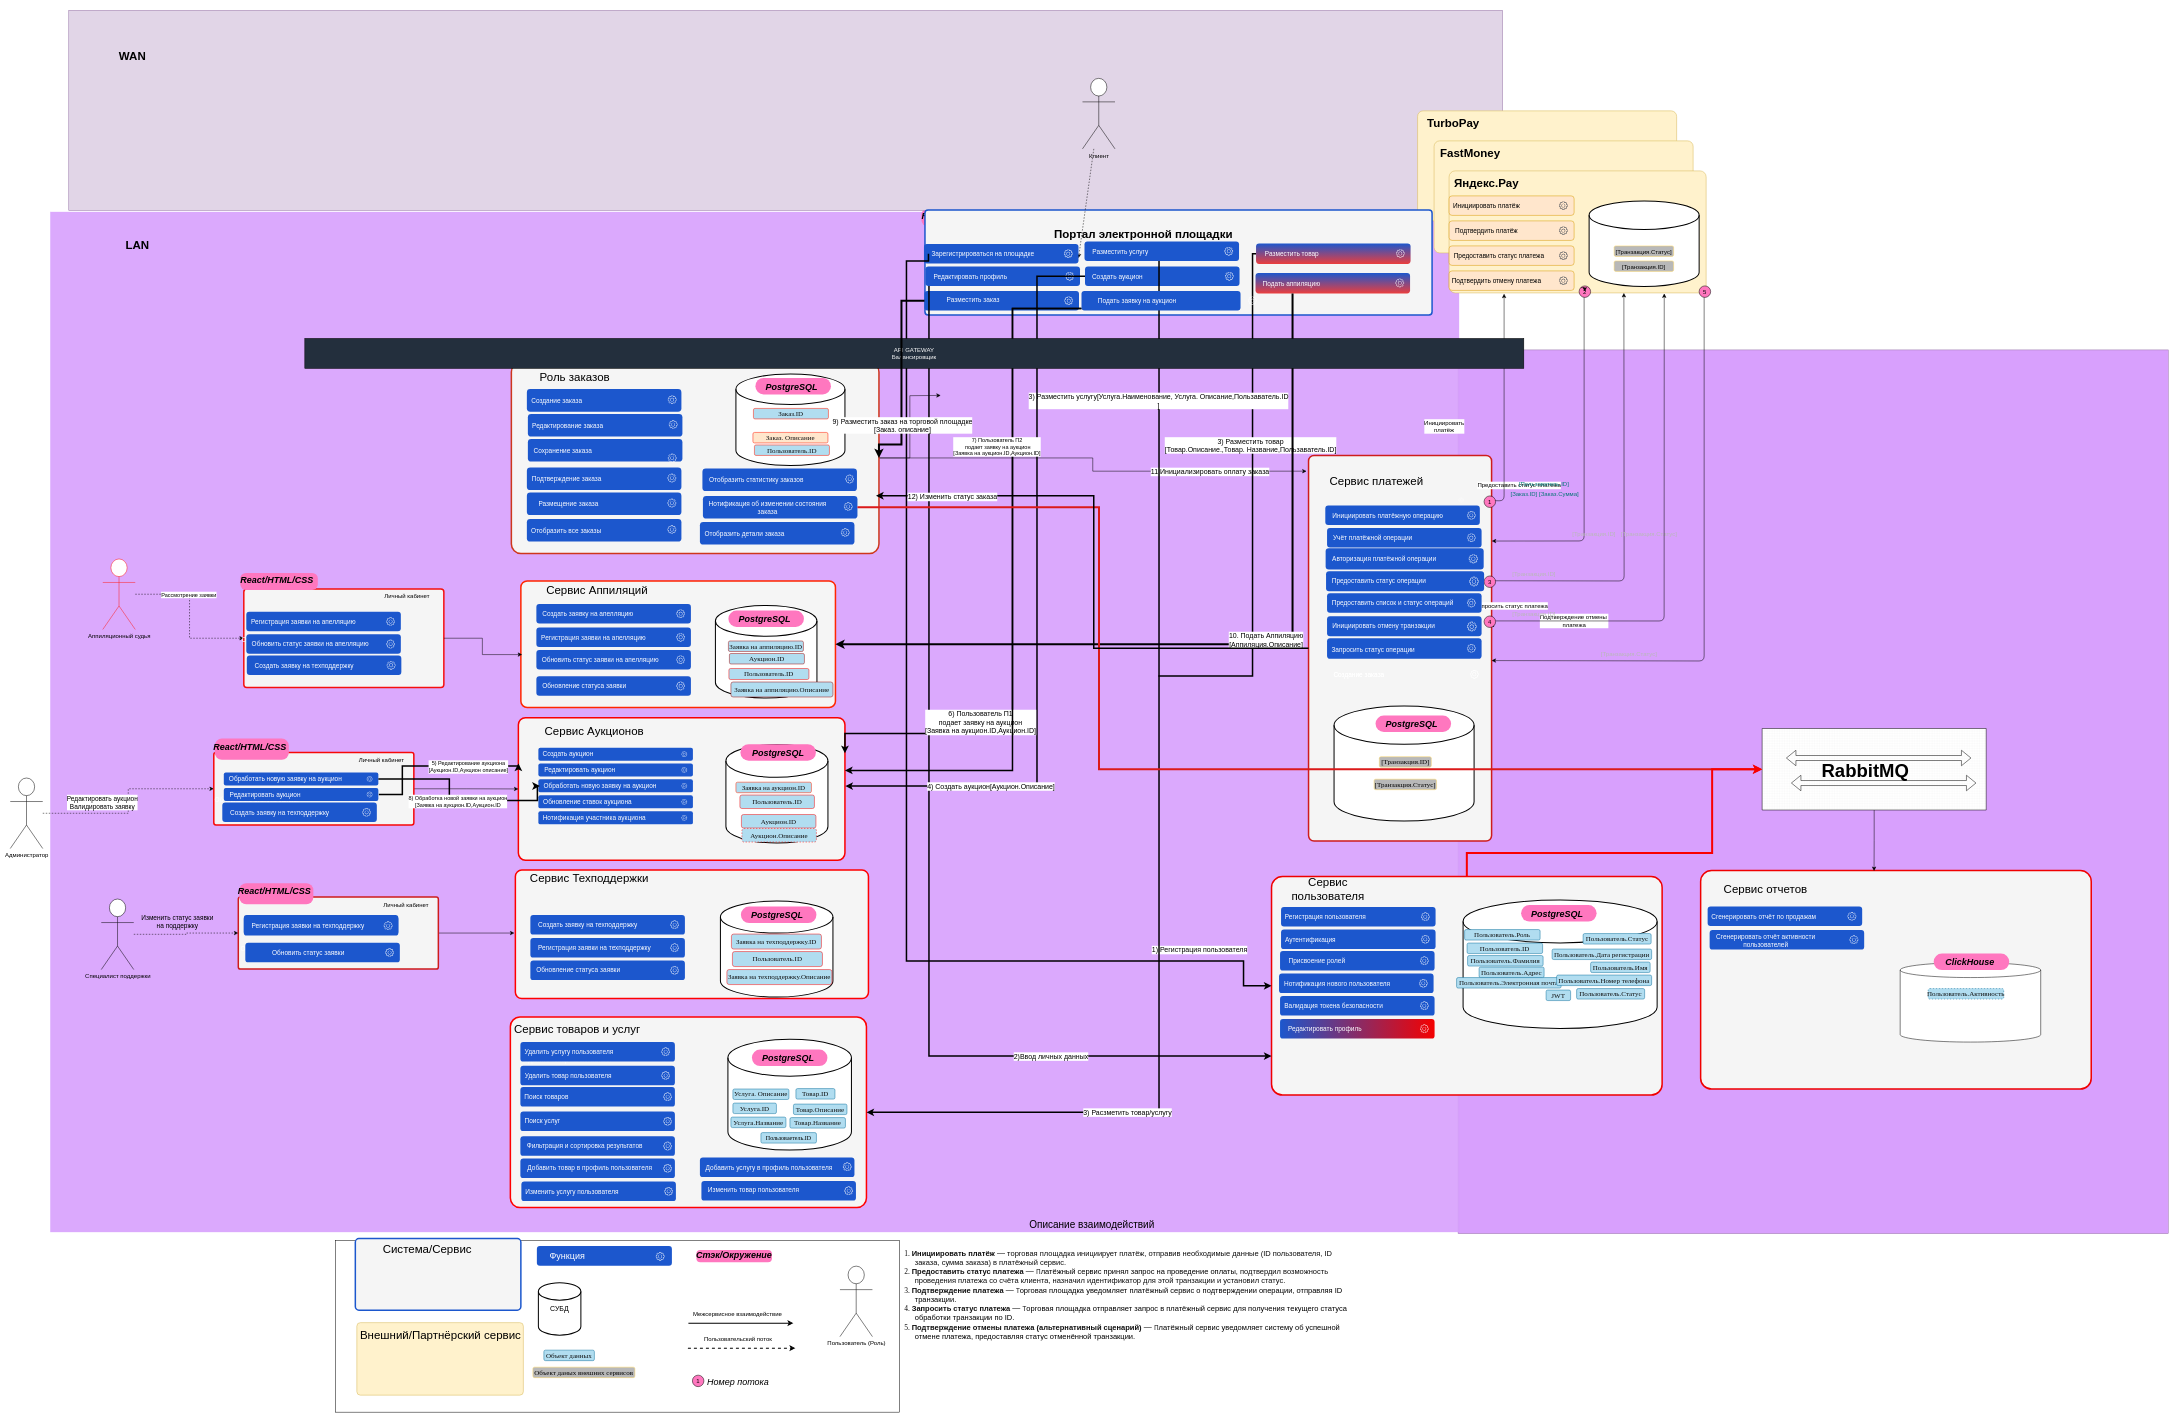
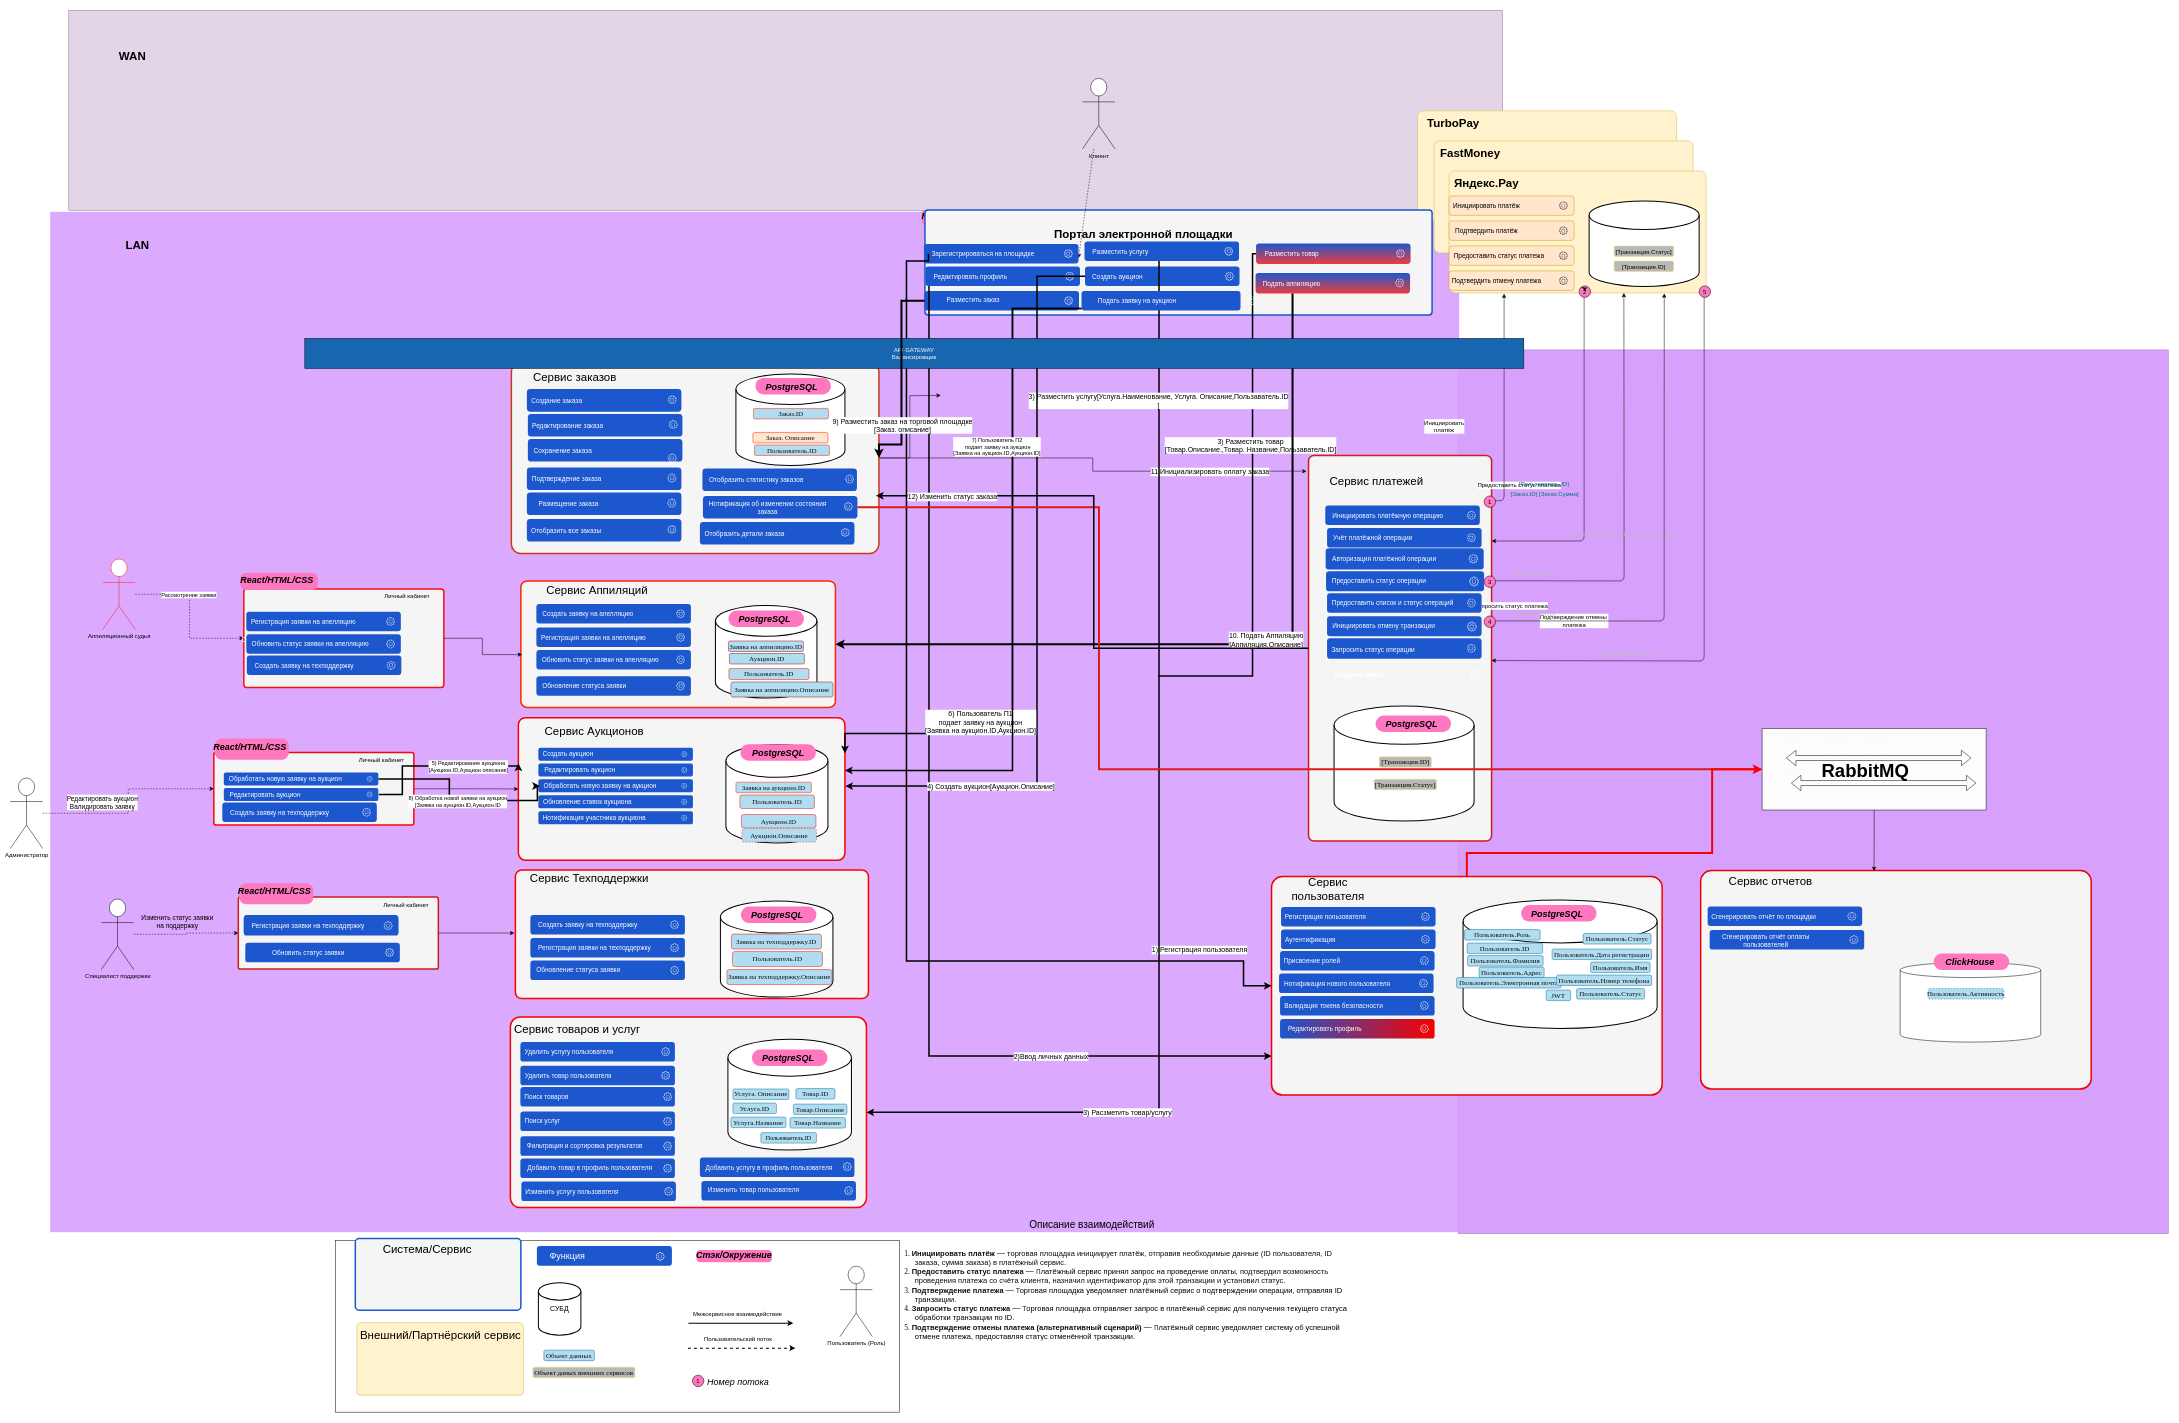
node "API GATEWAY Балансировщик": fillcolor #232f3d -> #1866af
node "Роль заказов": label "Роль заказов" -> "Сервис заказов"
node "Сервис отчетов": moved (1765, 889) -> (1770, 881)
node "Сгенерировать отчёт по продажам": label "Сгенерировать отчёт по продажам" -> "Сгенерировать отчёт по площадки"
node "Сгенерировать отчёт активности пользователей": label "Сгенерировать отчёт активности пользователей" -> "Сгенерировать отчёт оплаты пользователей"
node "Присвоение ролей": moved (1317, 961) -> (1312, 961)
